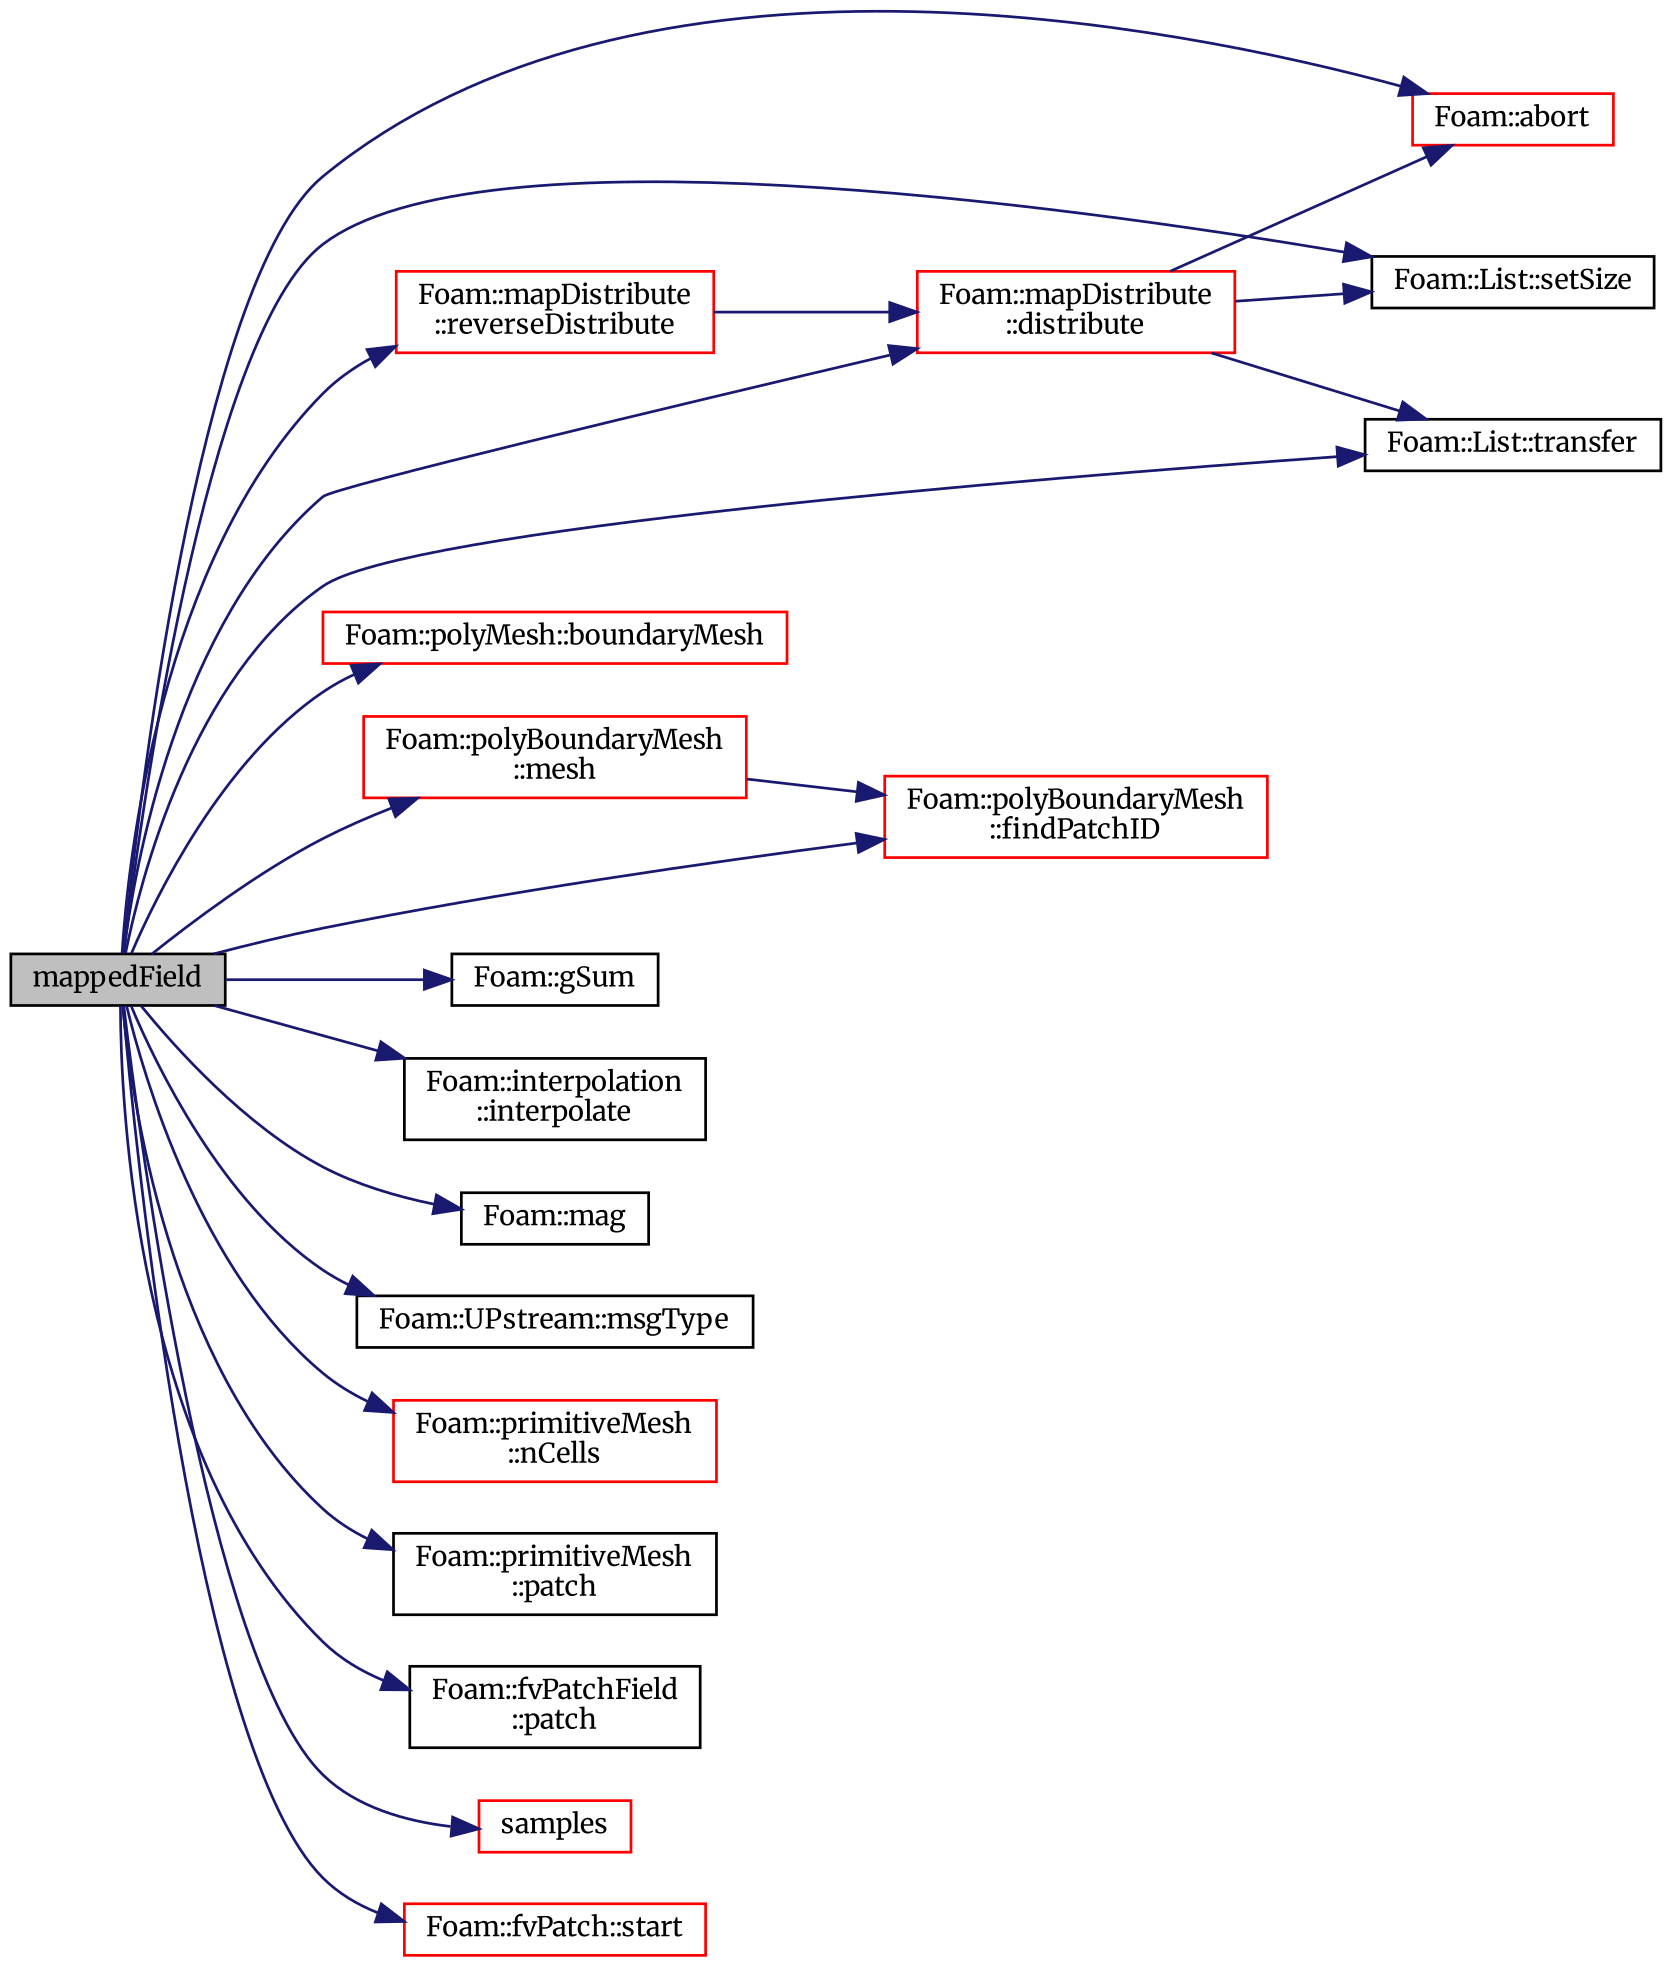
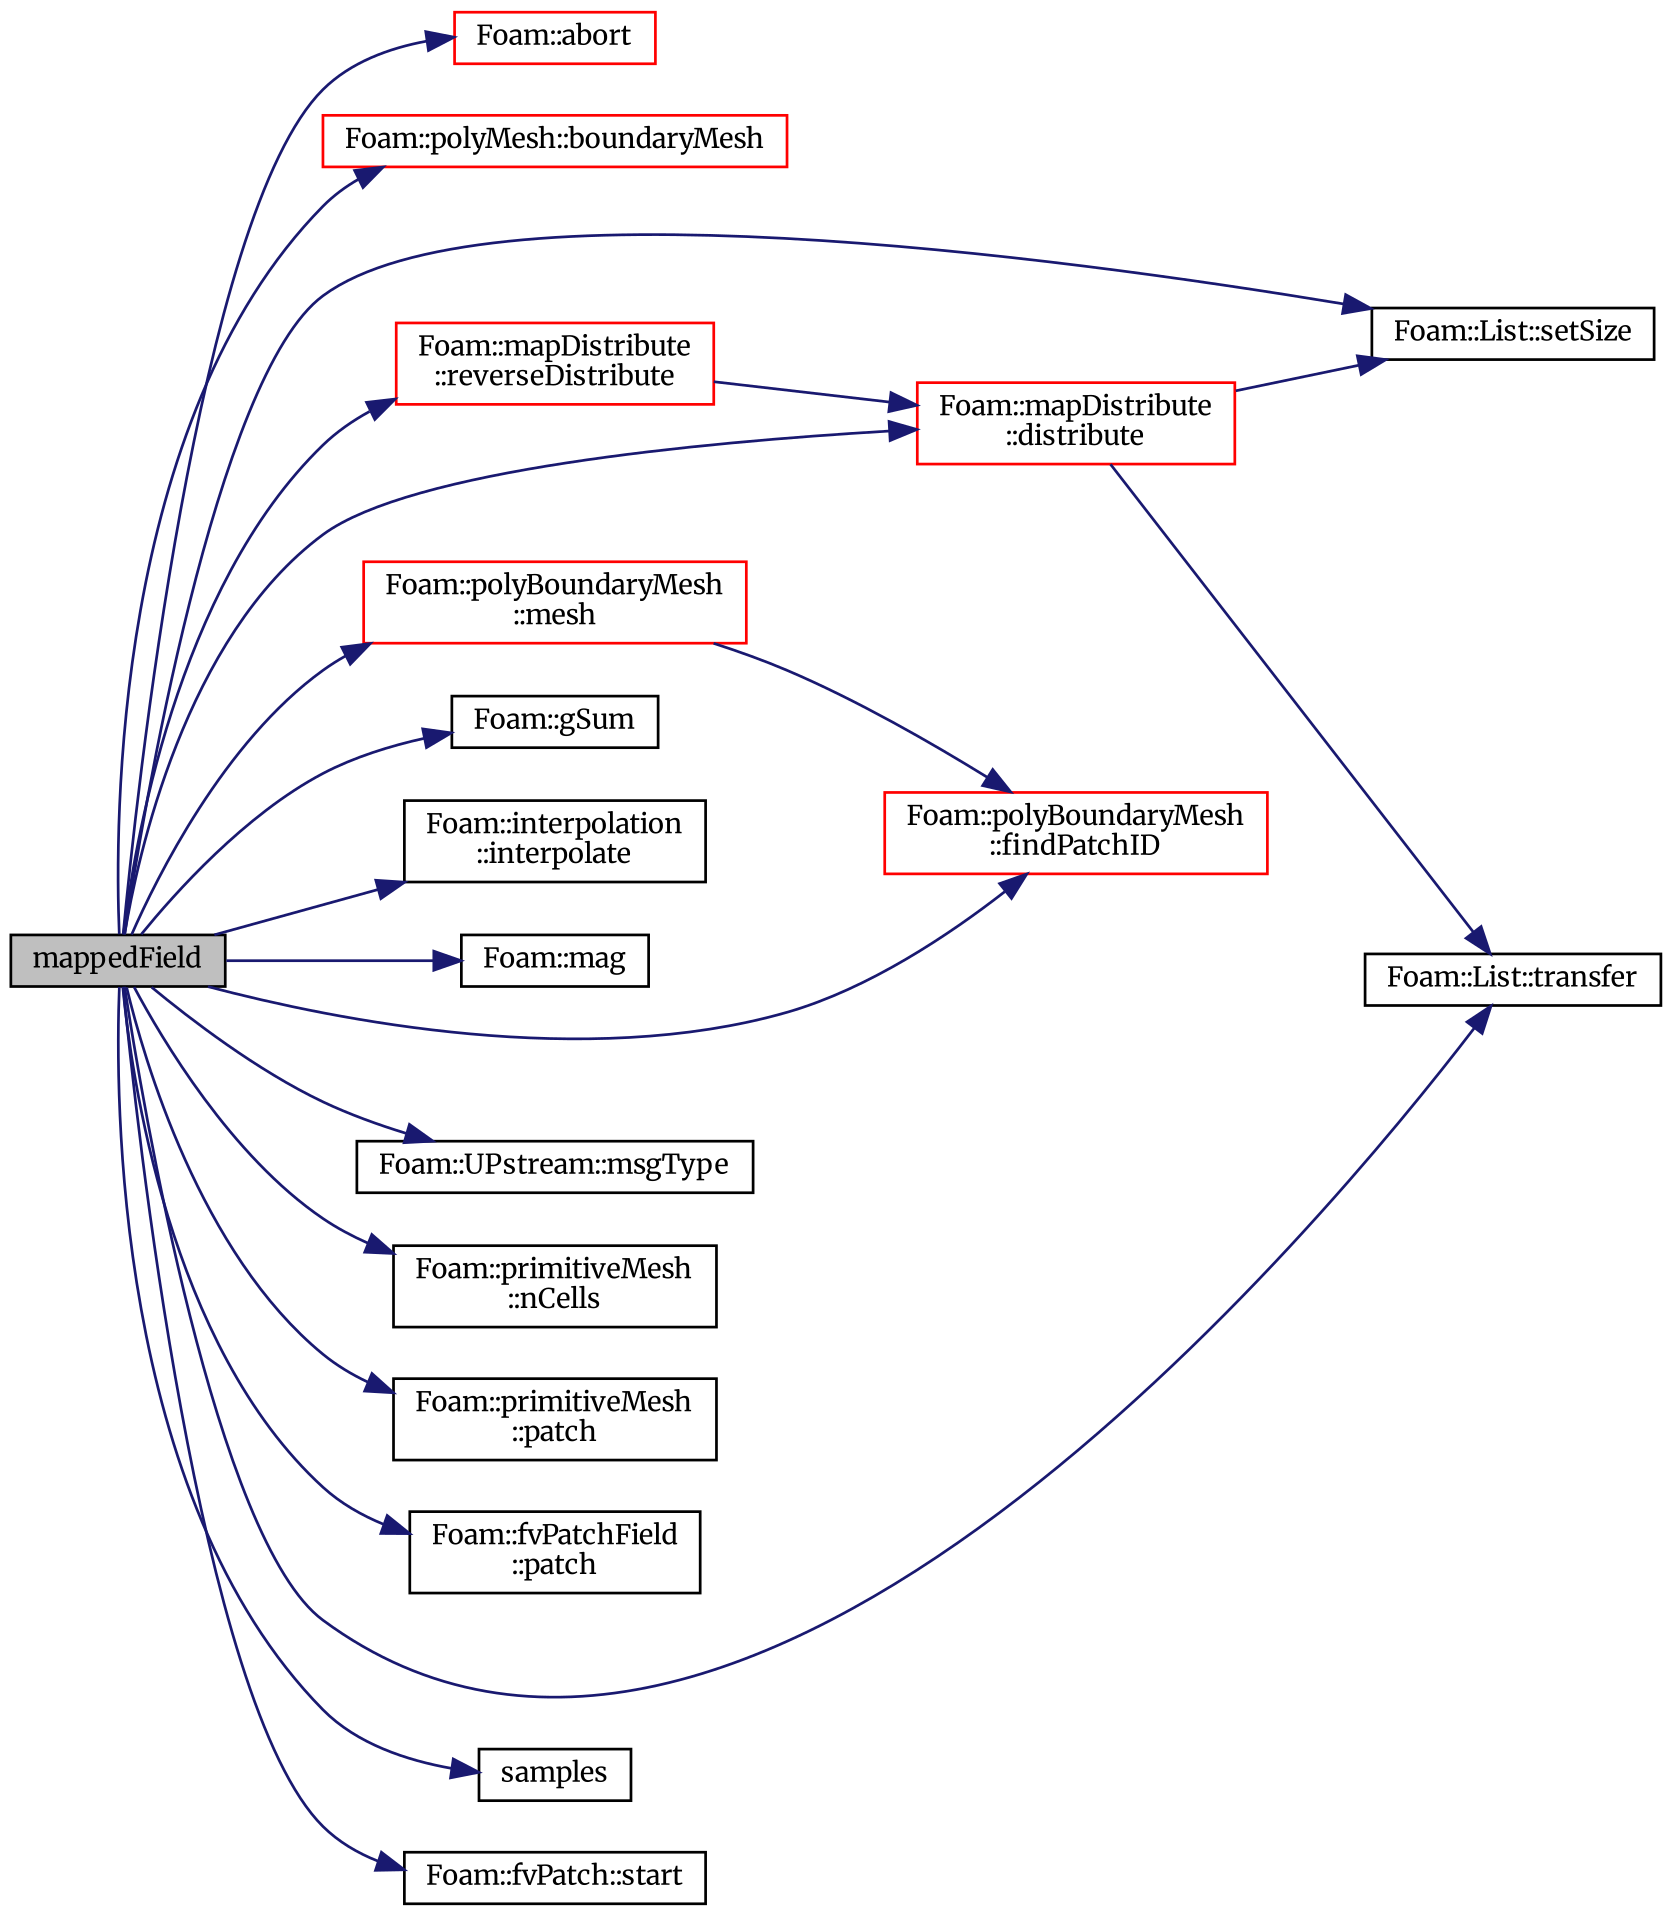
edge "Foam::mapDistribute ::distribute" -> "Foam::abort": removed
node "Foam::primitiveMesh ::nCells": color red -> black
node "samples": color red -> black
node "Foam::fvPatch::start": color red -> black
